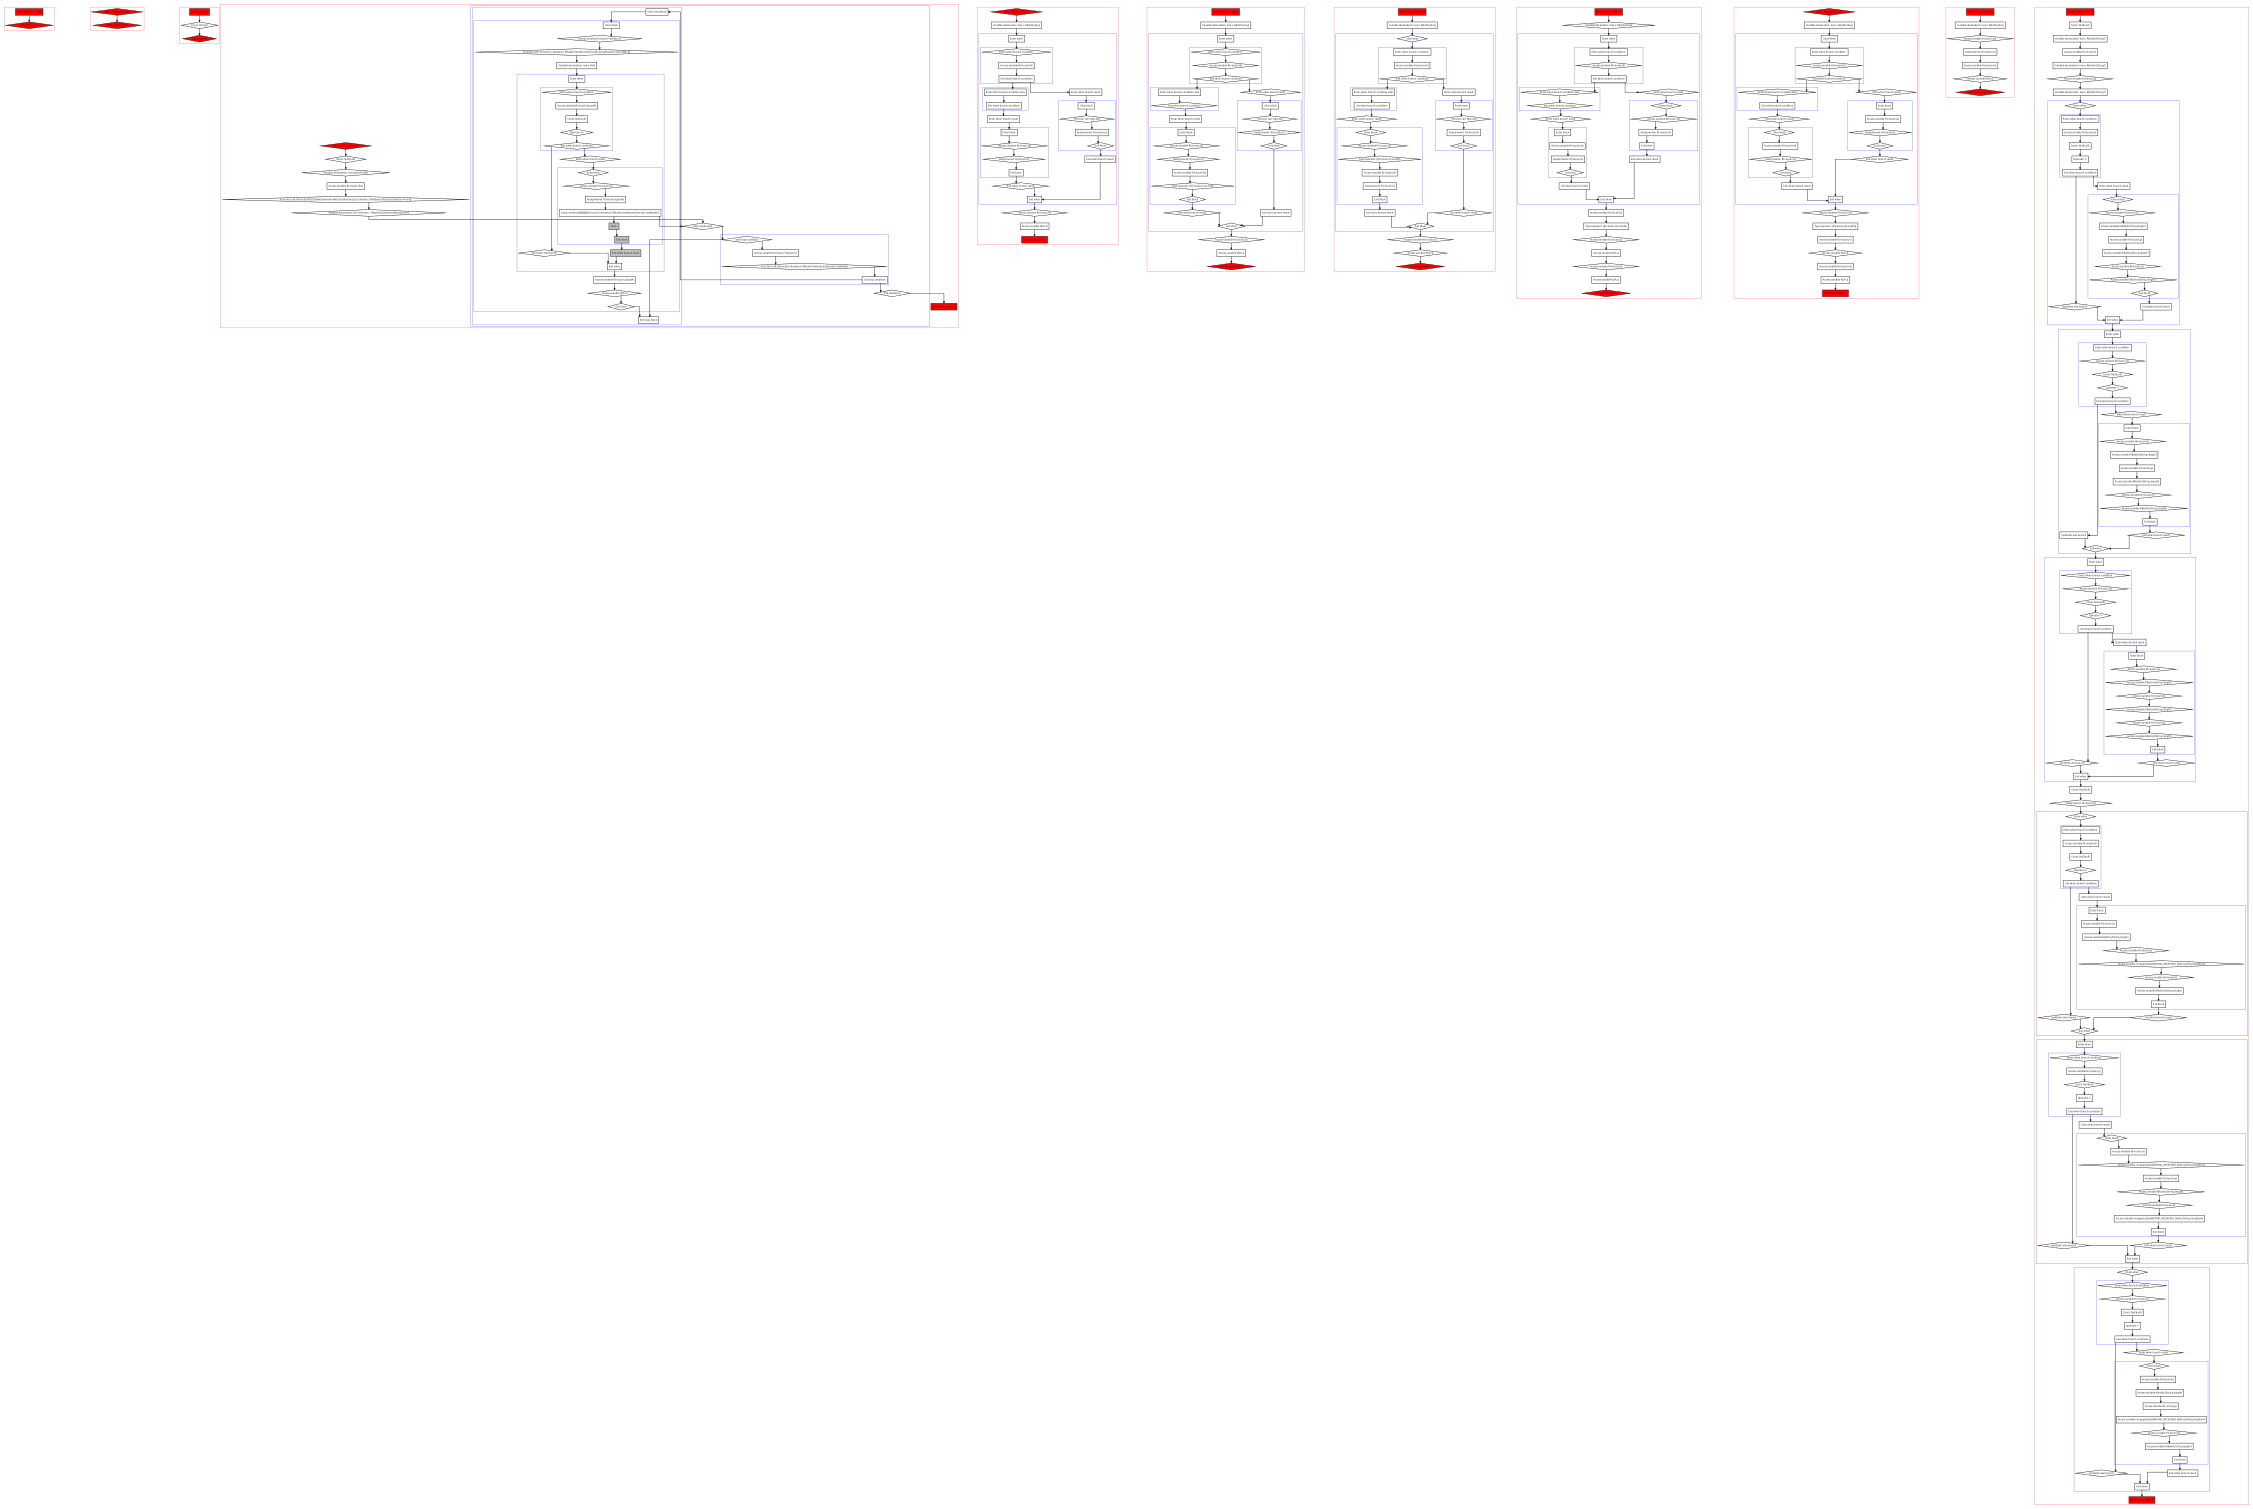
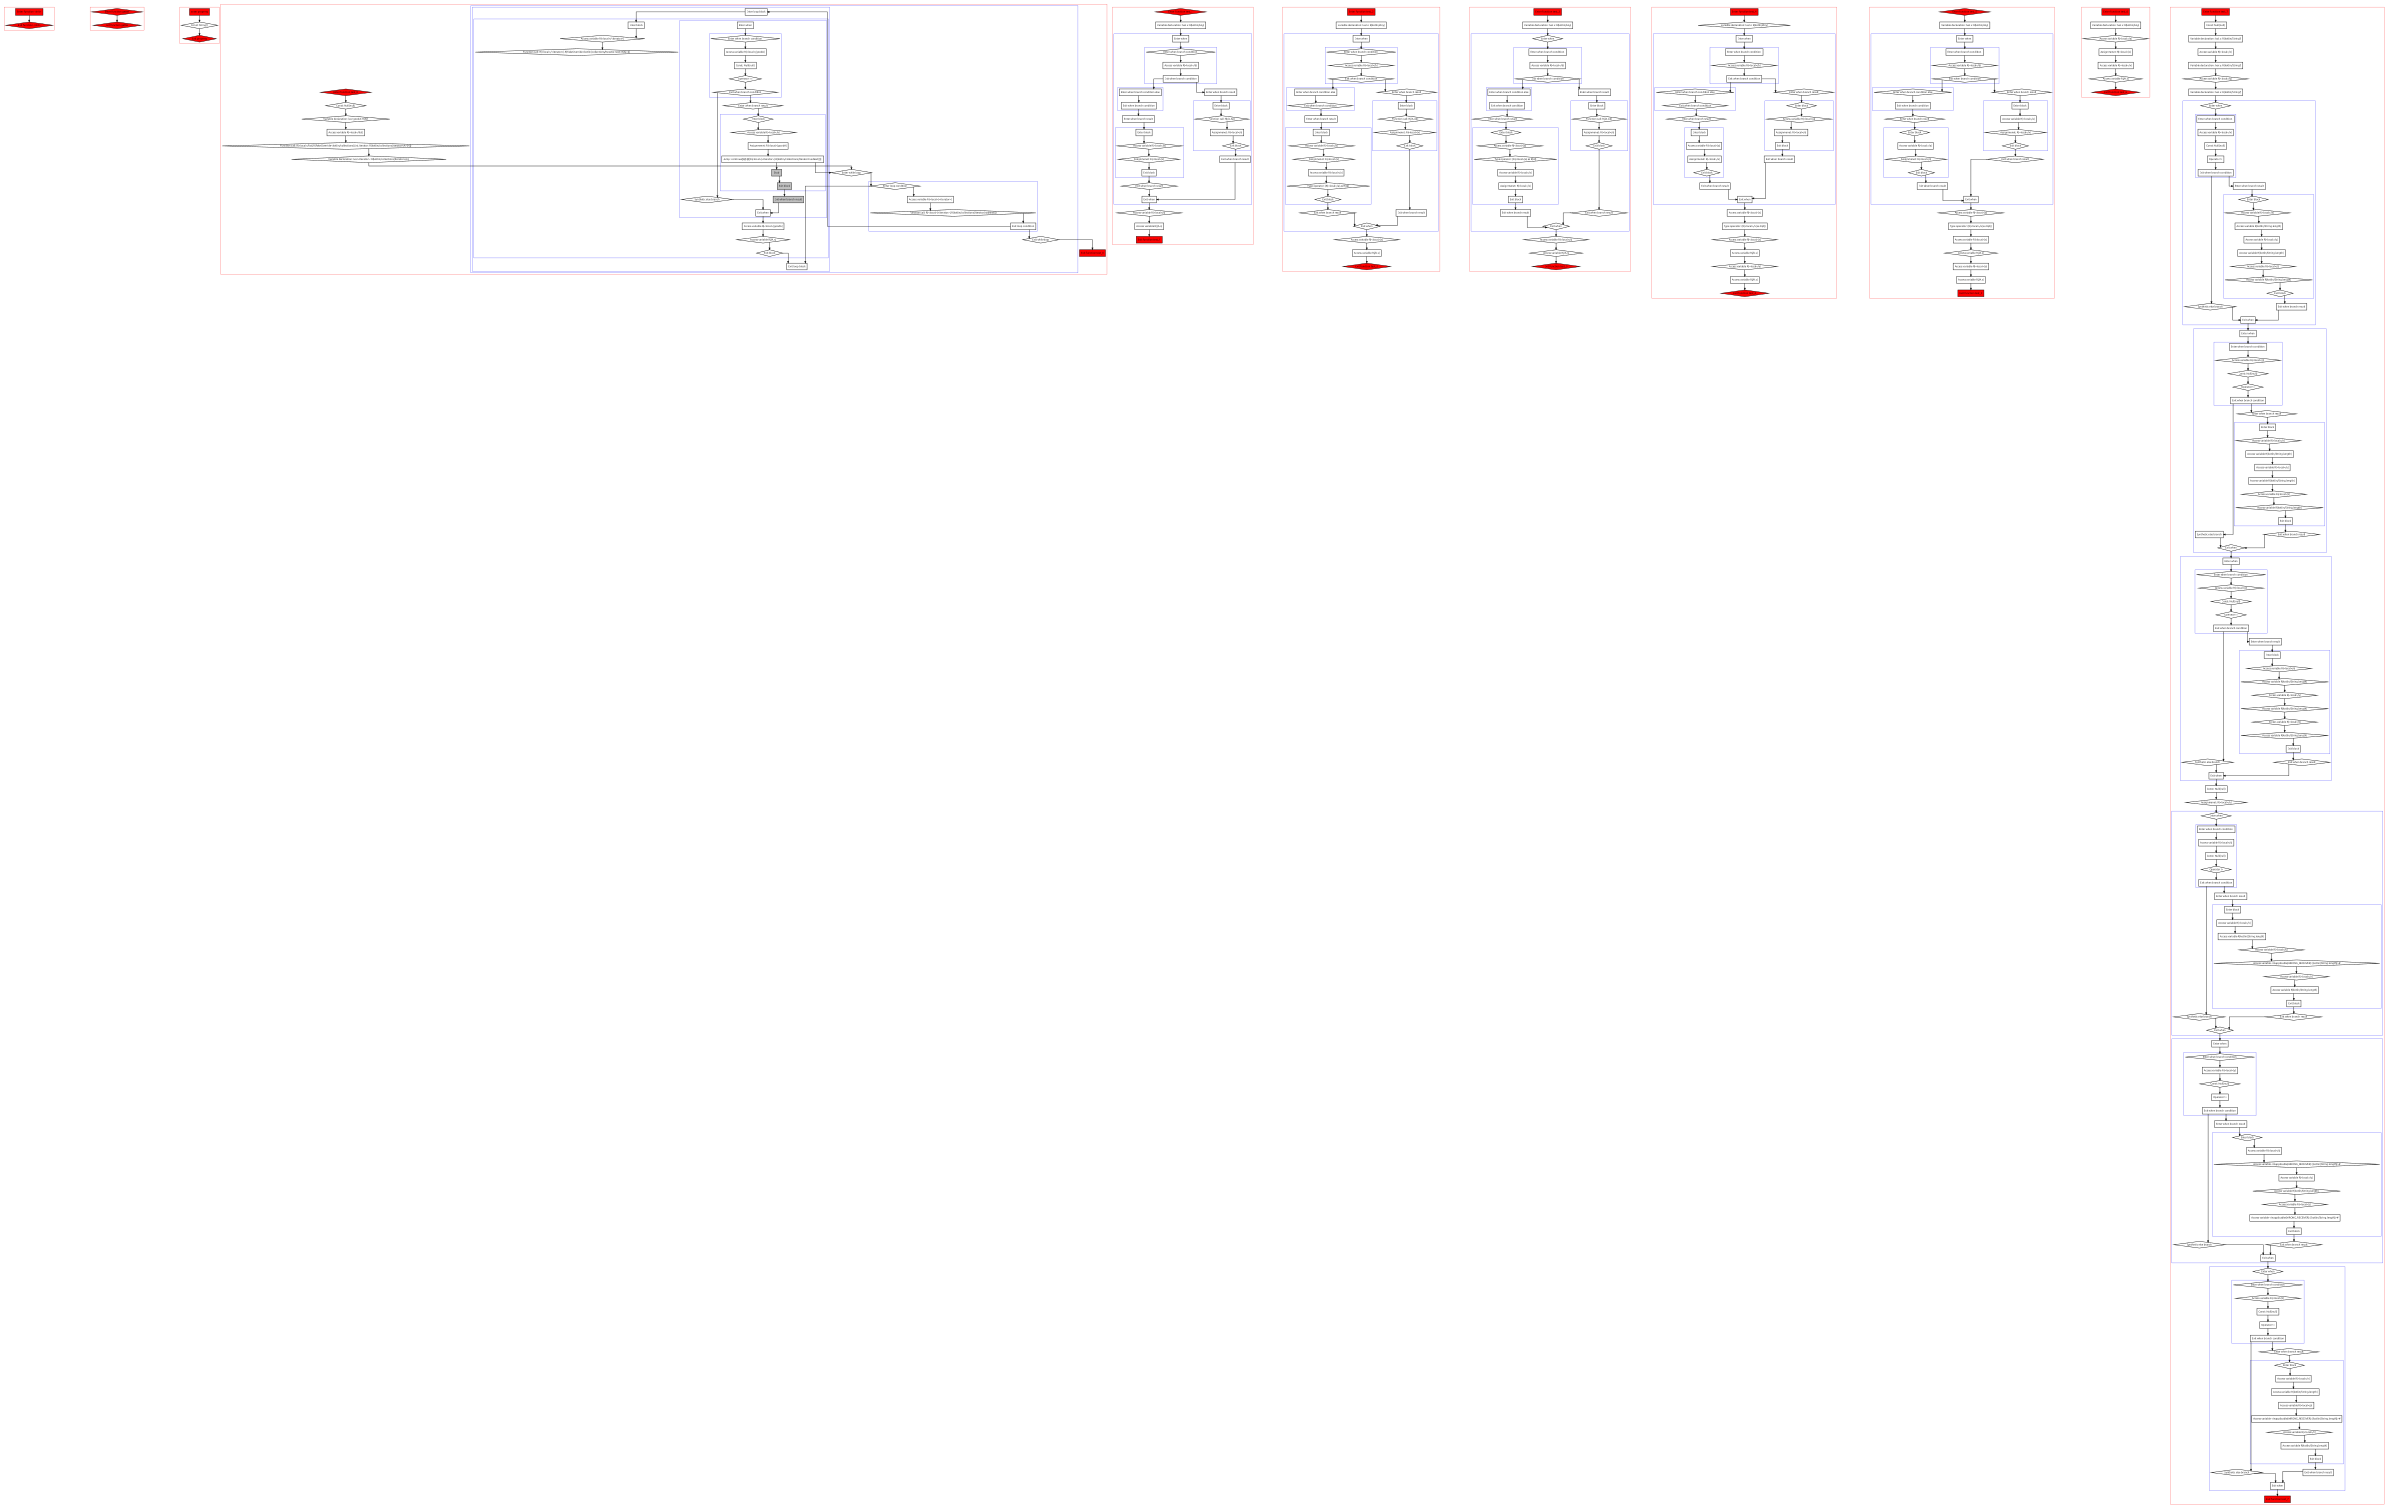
node "Variable declaration: lval a: R|A|": removed
